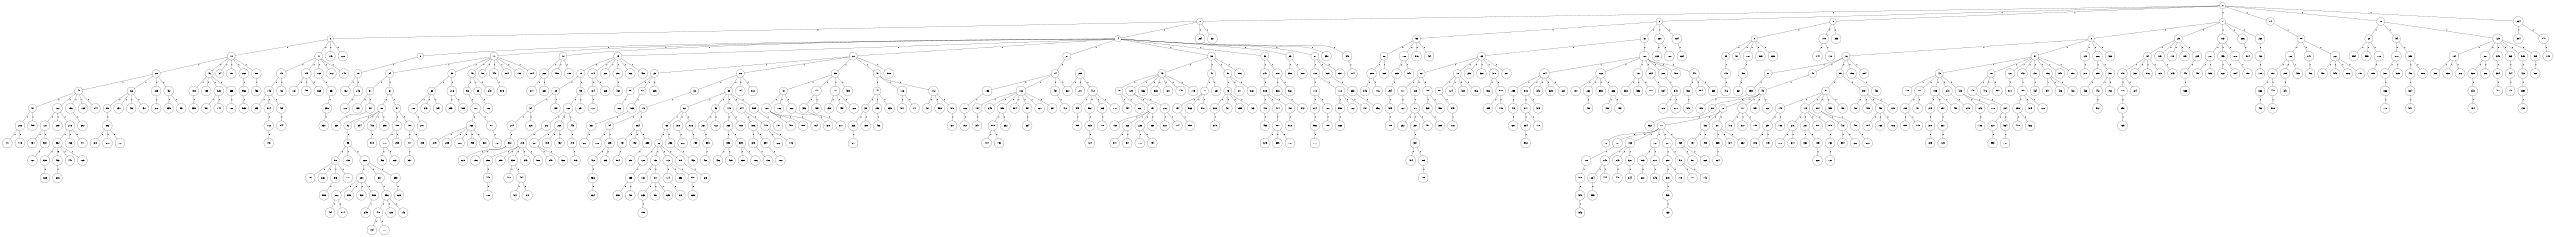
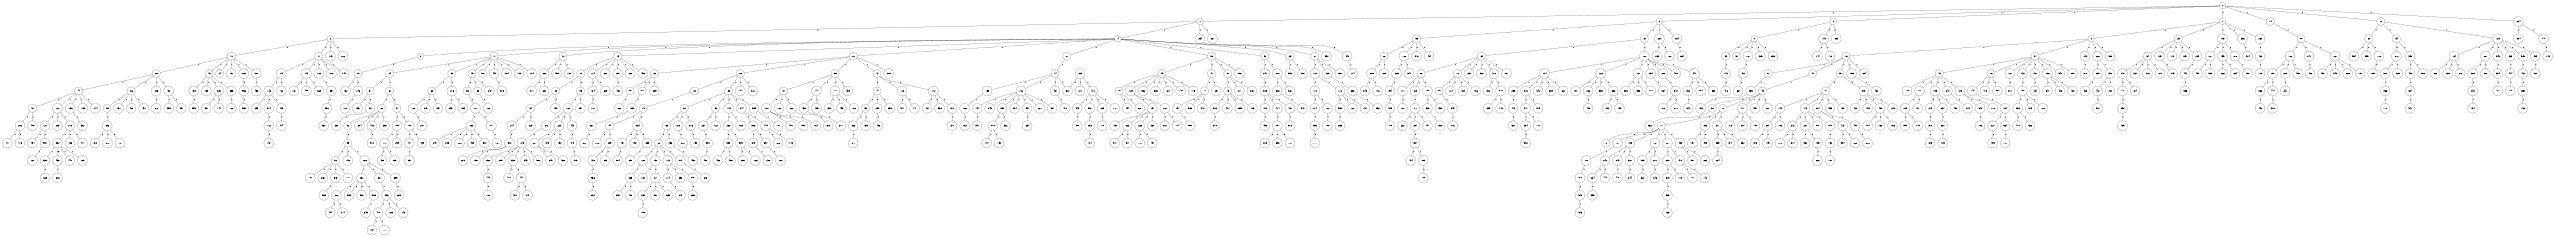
node "993": label "993" -> "793"
